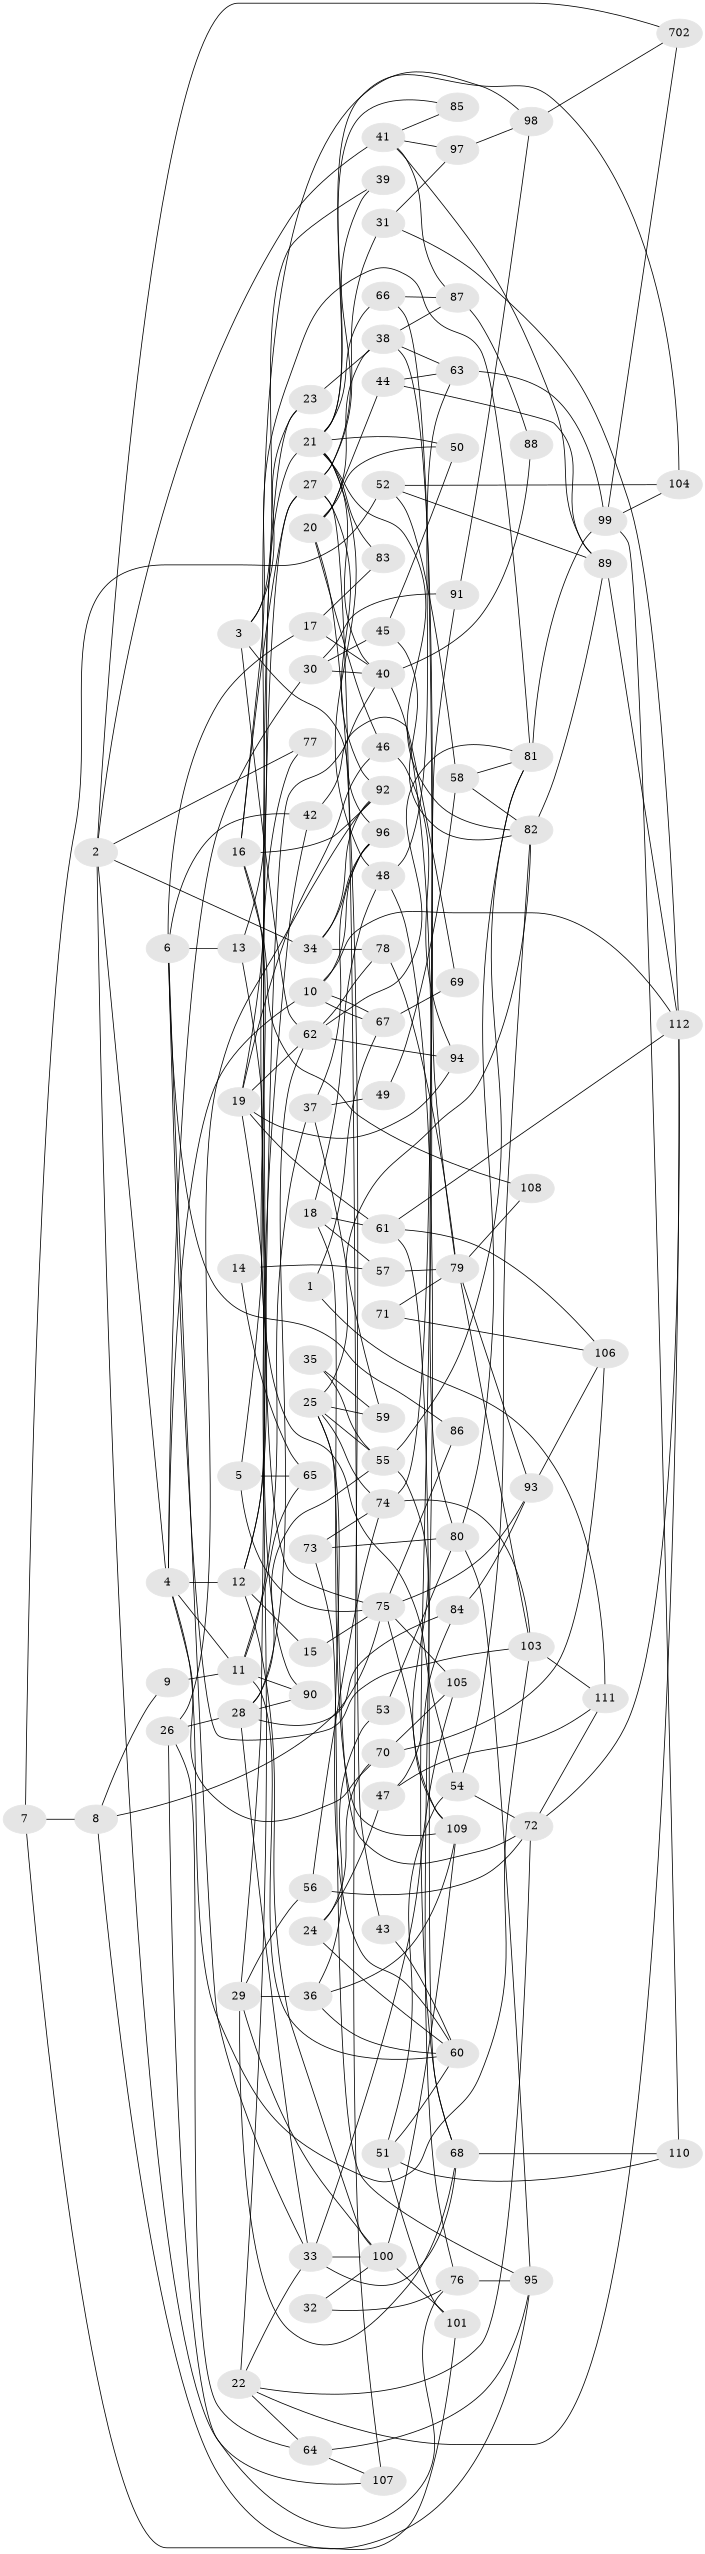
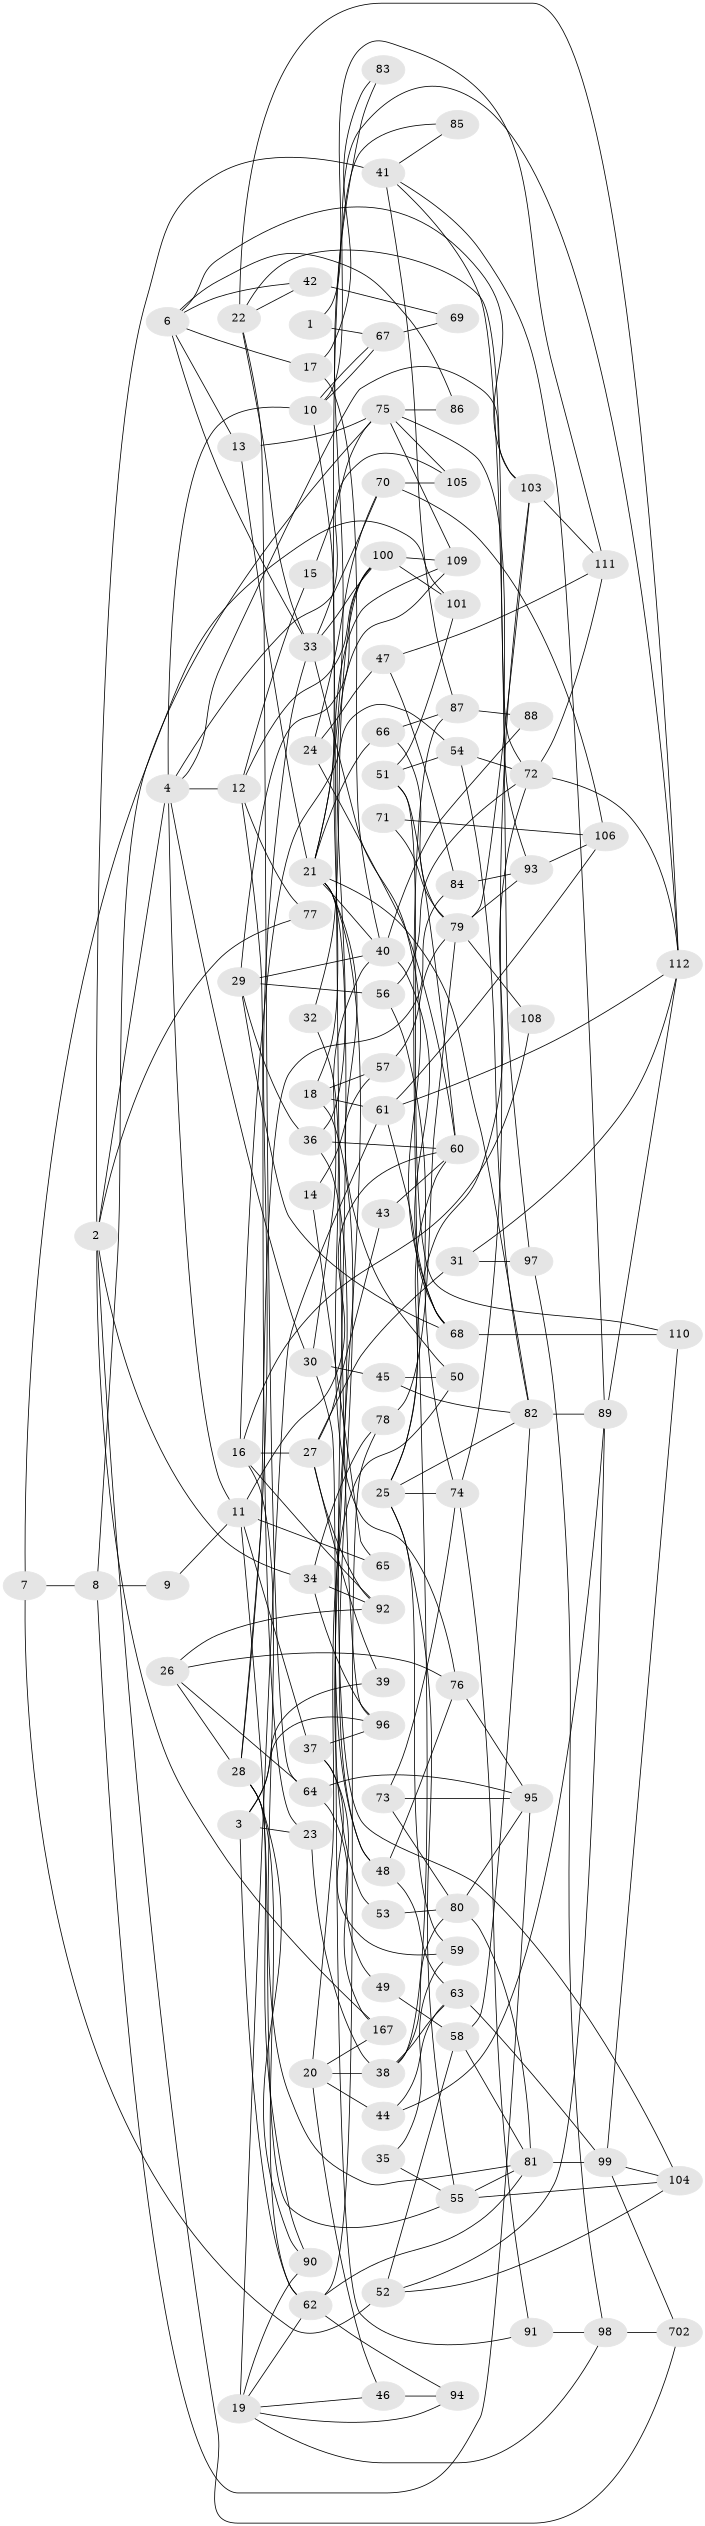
node "5": removed
edge "55" -- "109": now "55" -- "104"
node "107": label "107" -> "167"
